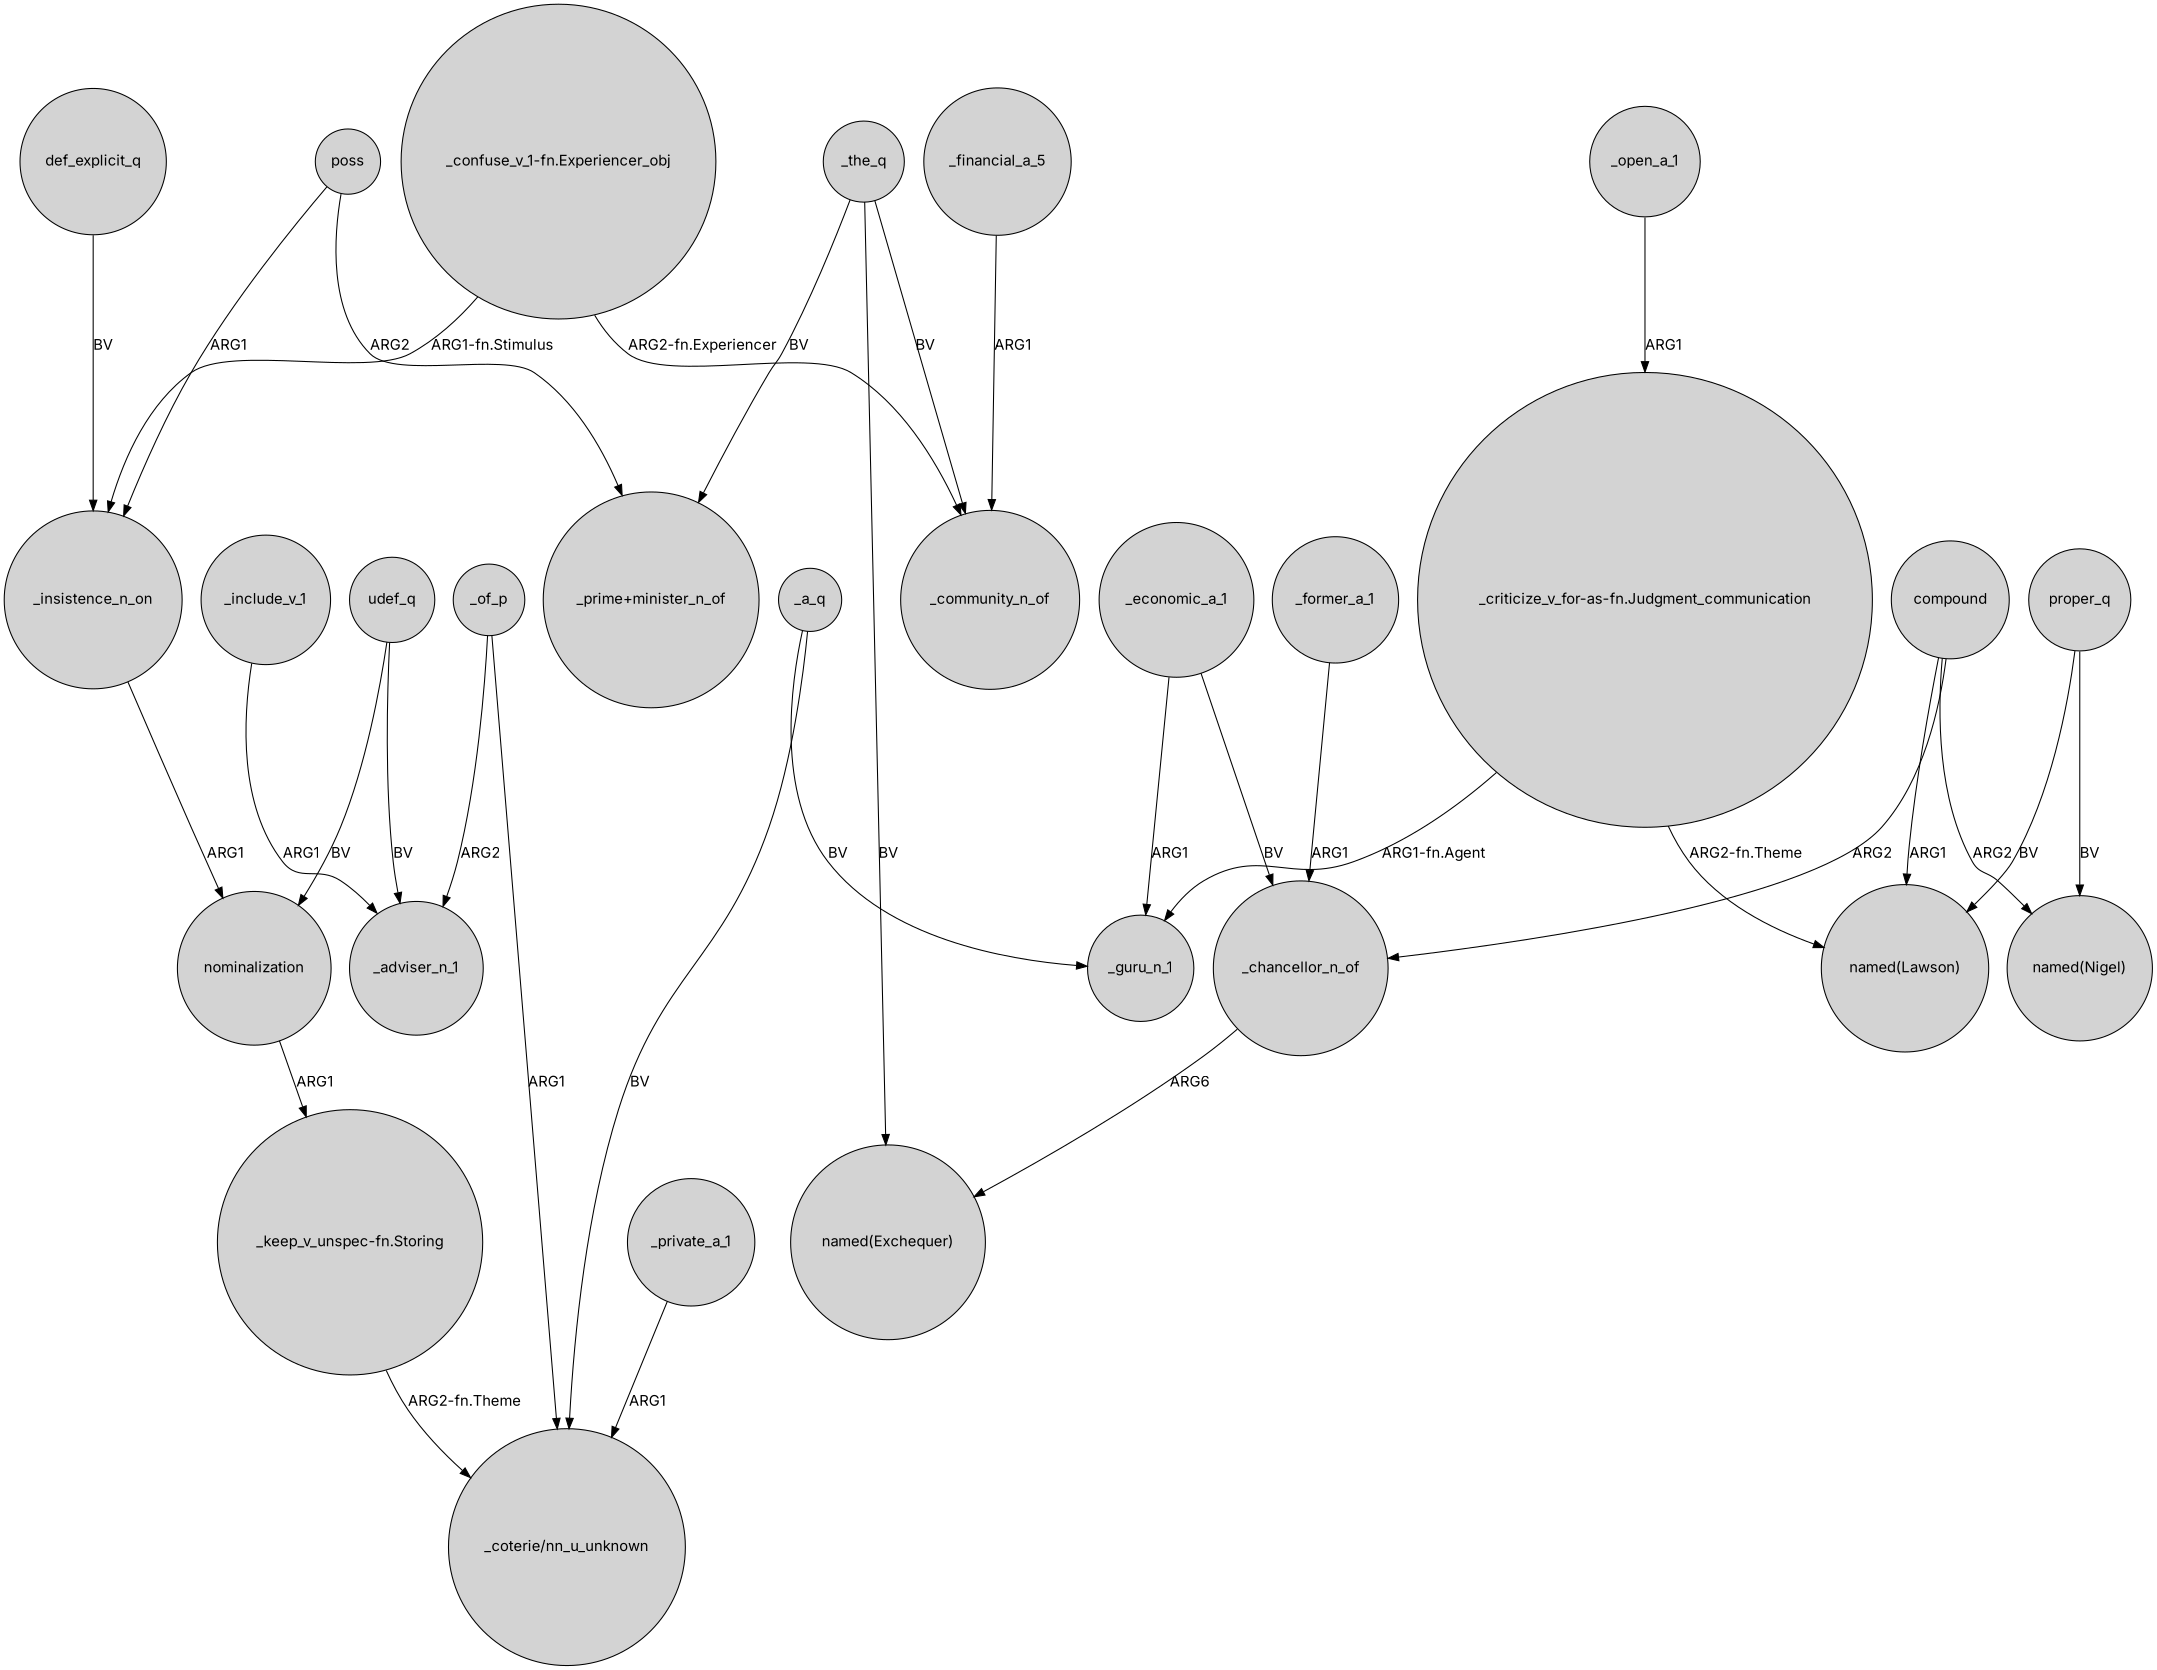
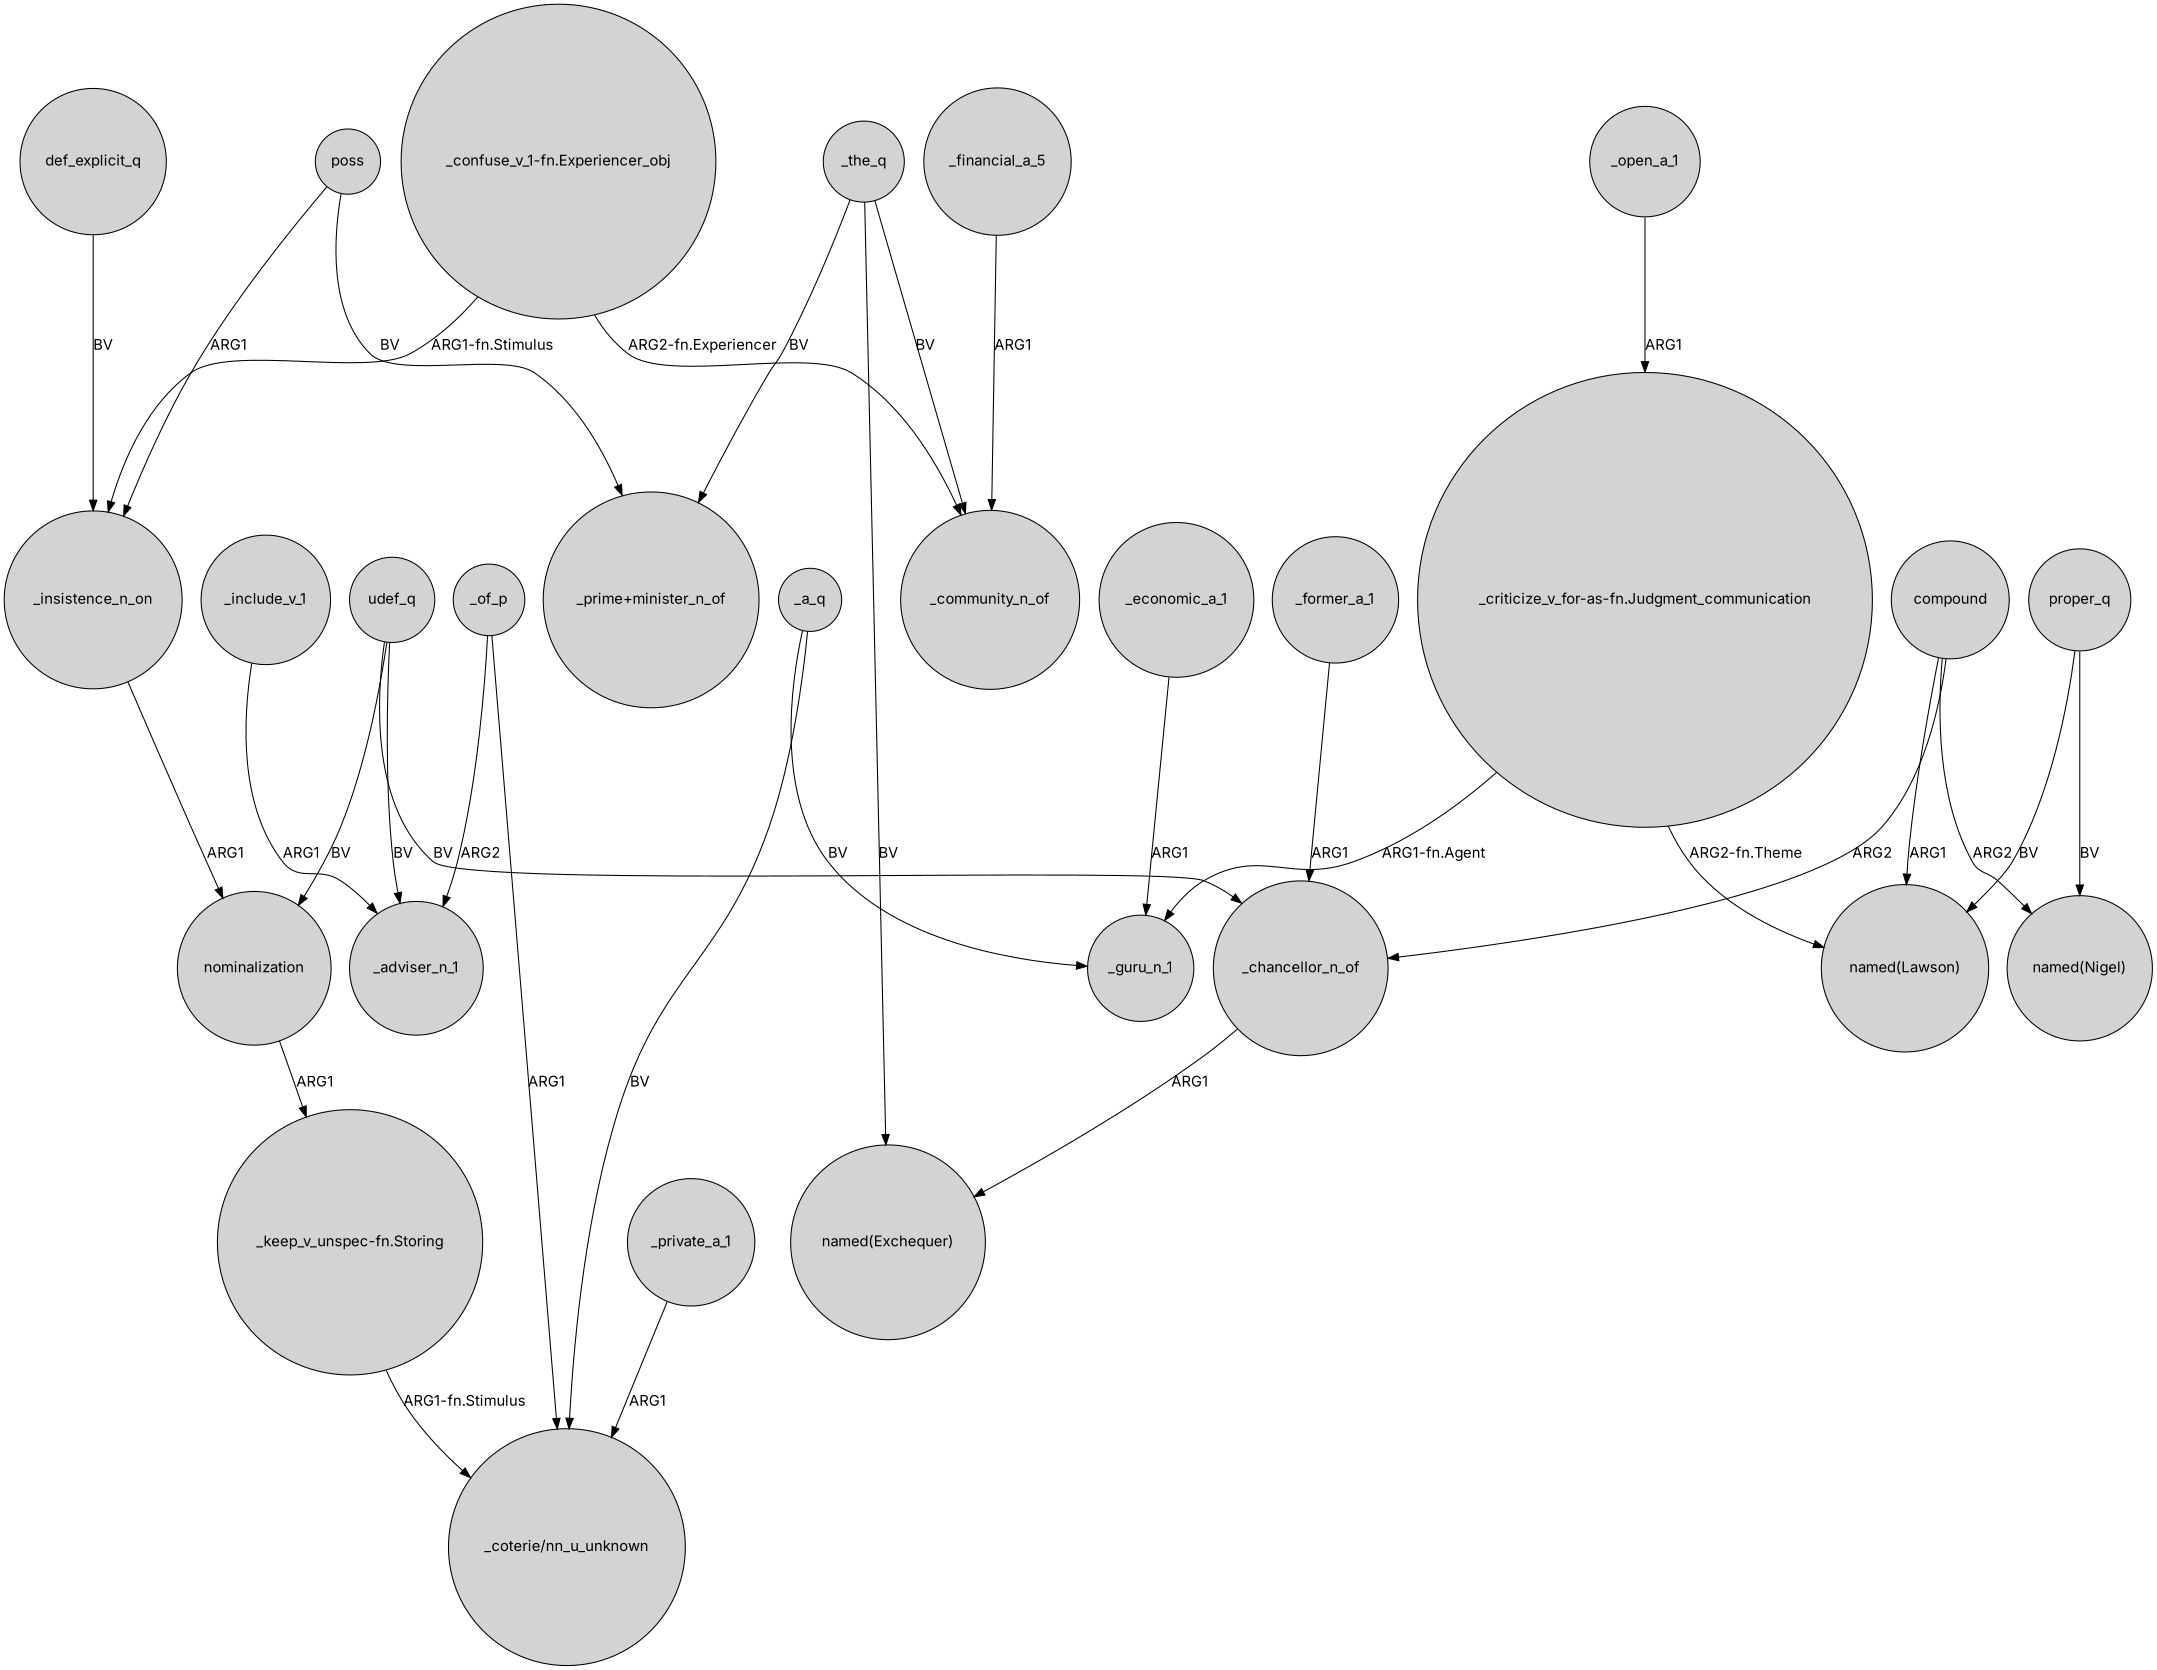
edge "poss" -> "_prime+minister_n_of": label "ARG2" -> "BV"
edge "_economic_a_1" -> "_chancellor_n_of": now "udef_q" -> "_chancellor_n_of"
edge "_chancellor_n_of" -> "named(Exchequer)": label "ARG6" -> "ARG1"
edge "_keep_v_unspec-fn.Storing" -> "_coterie/nn_u_unknown": label "ARG2-fn.Theme" -> "ARG1-fn.Stimulus"
